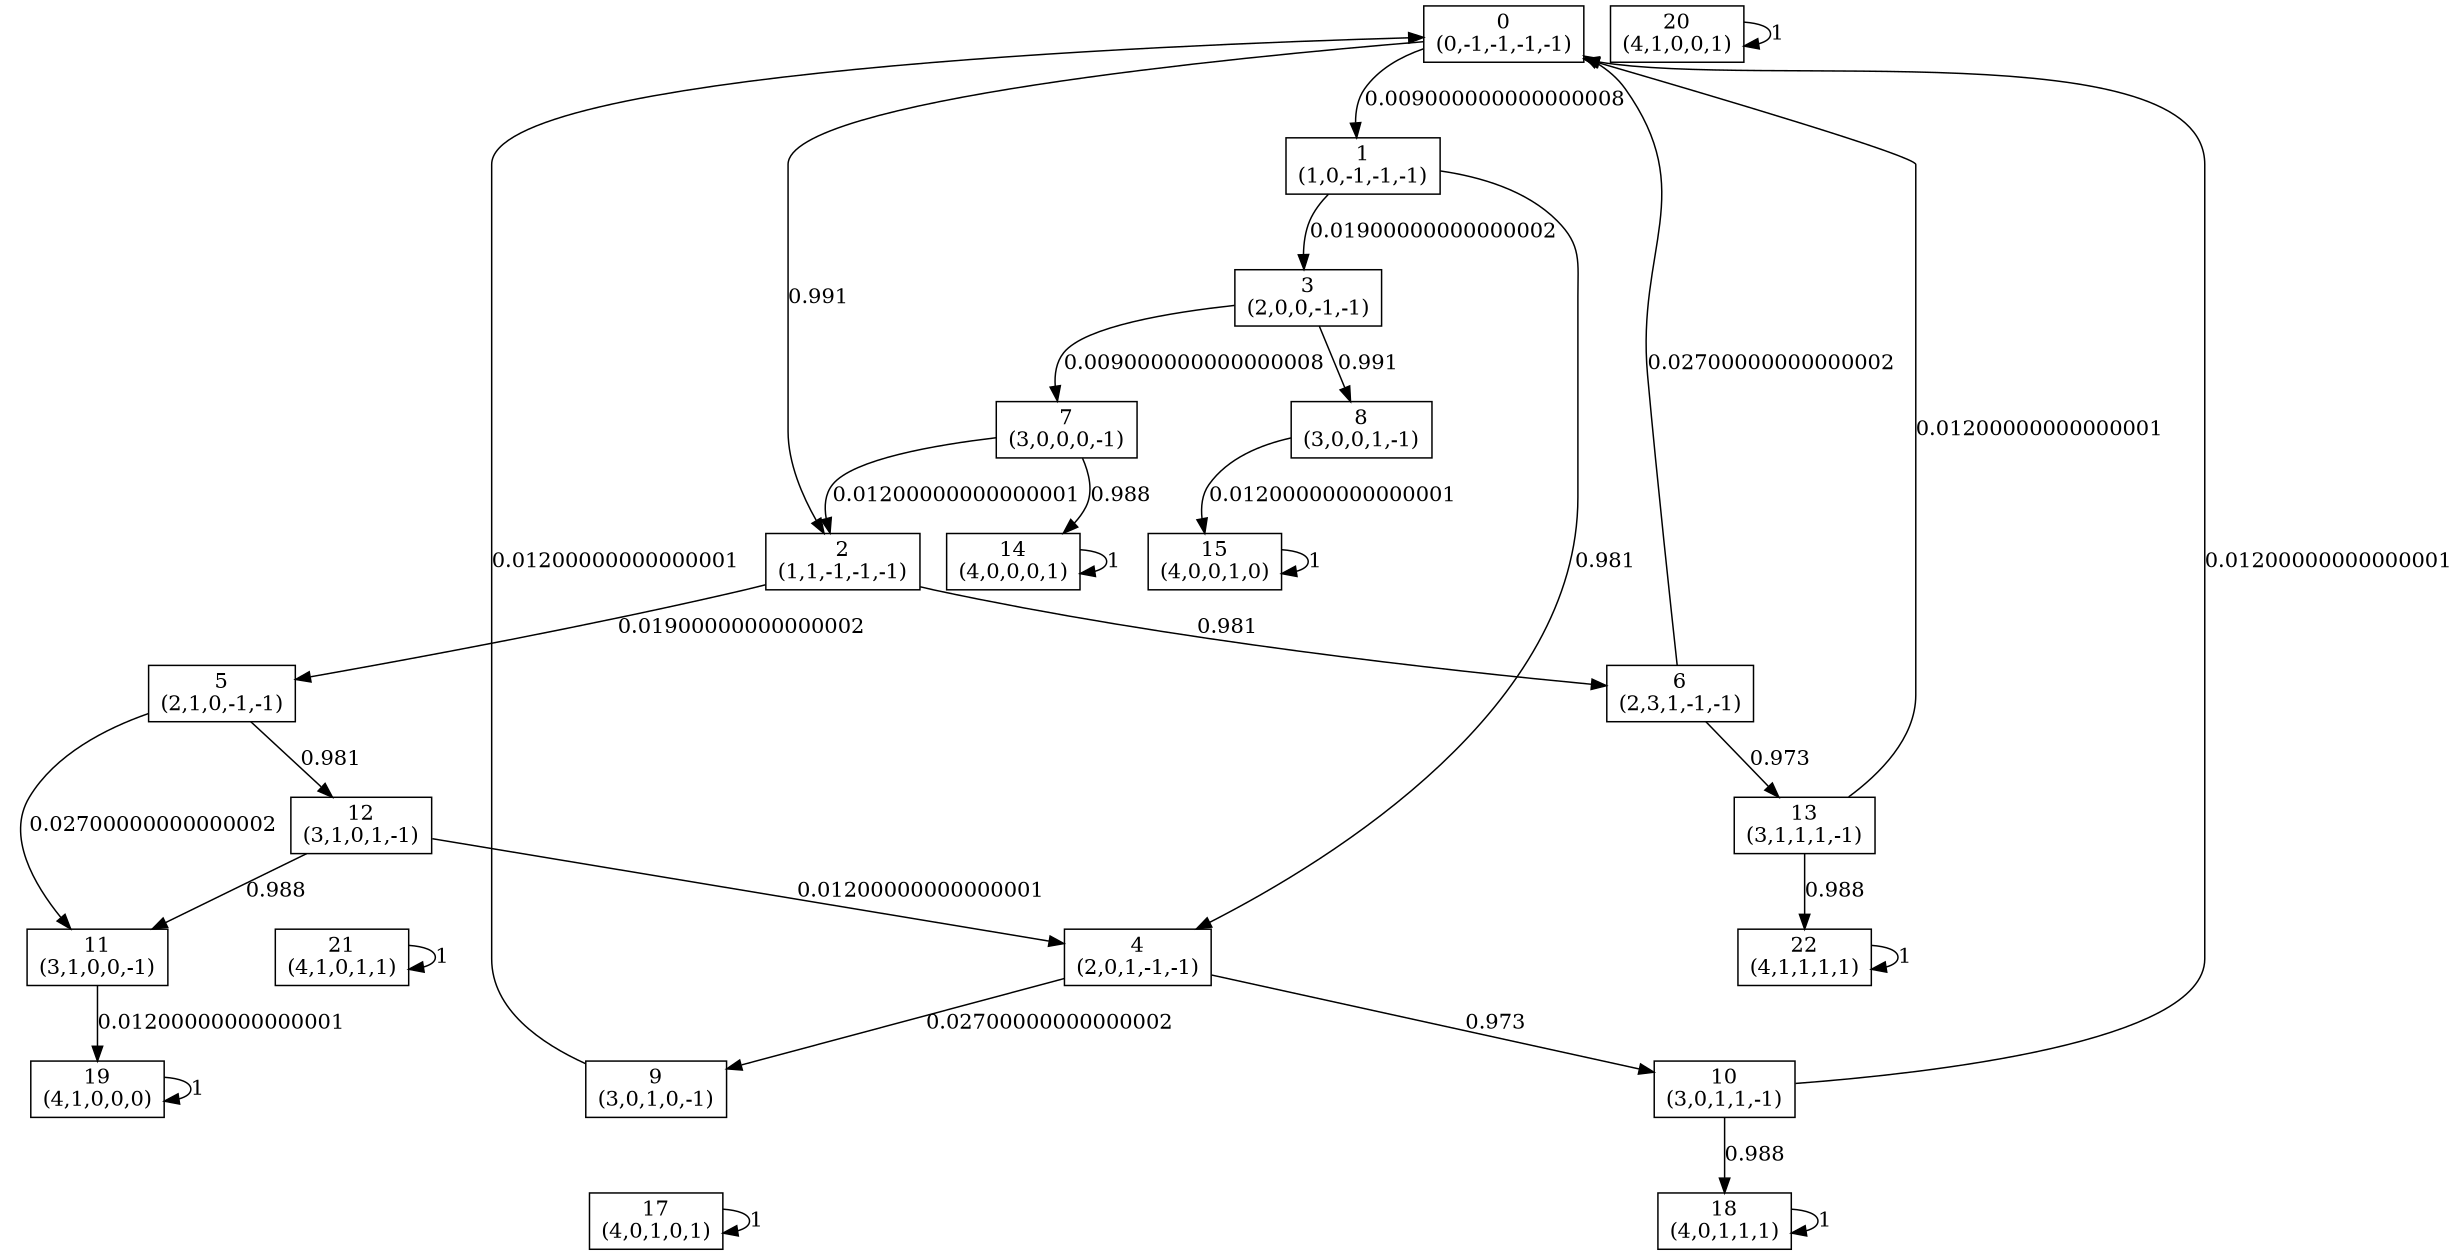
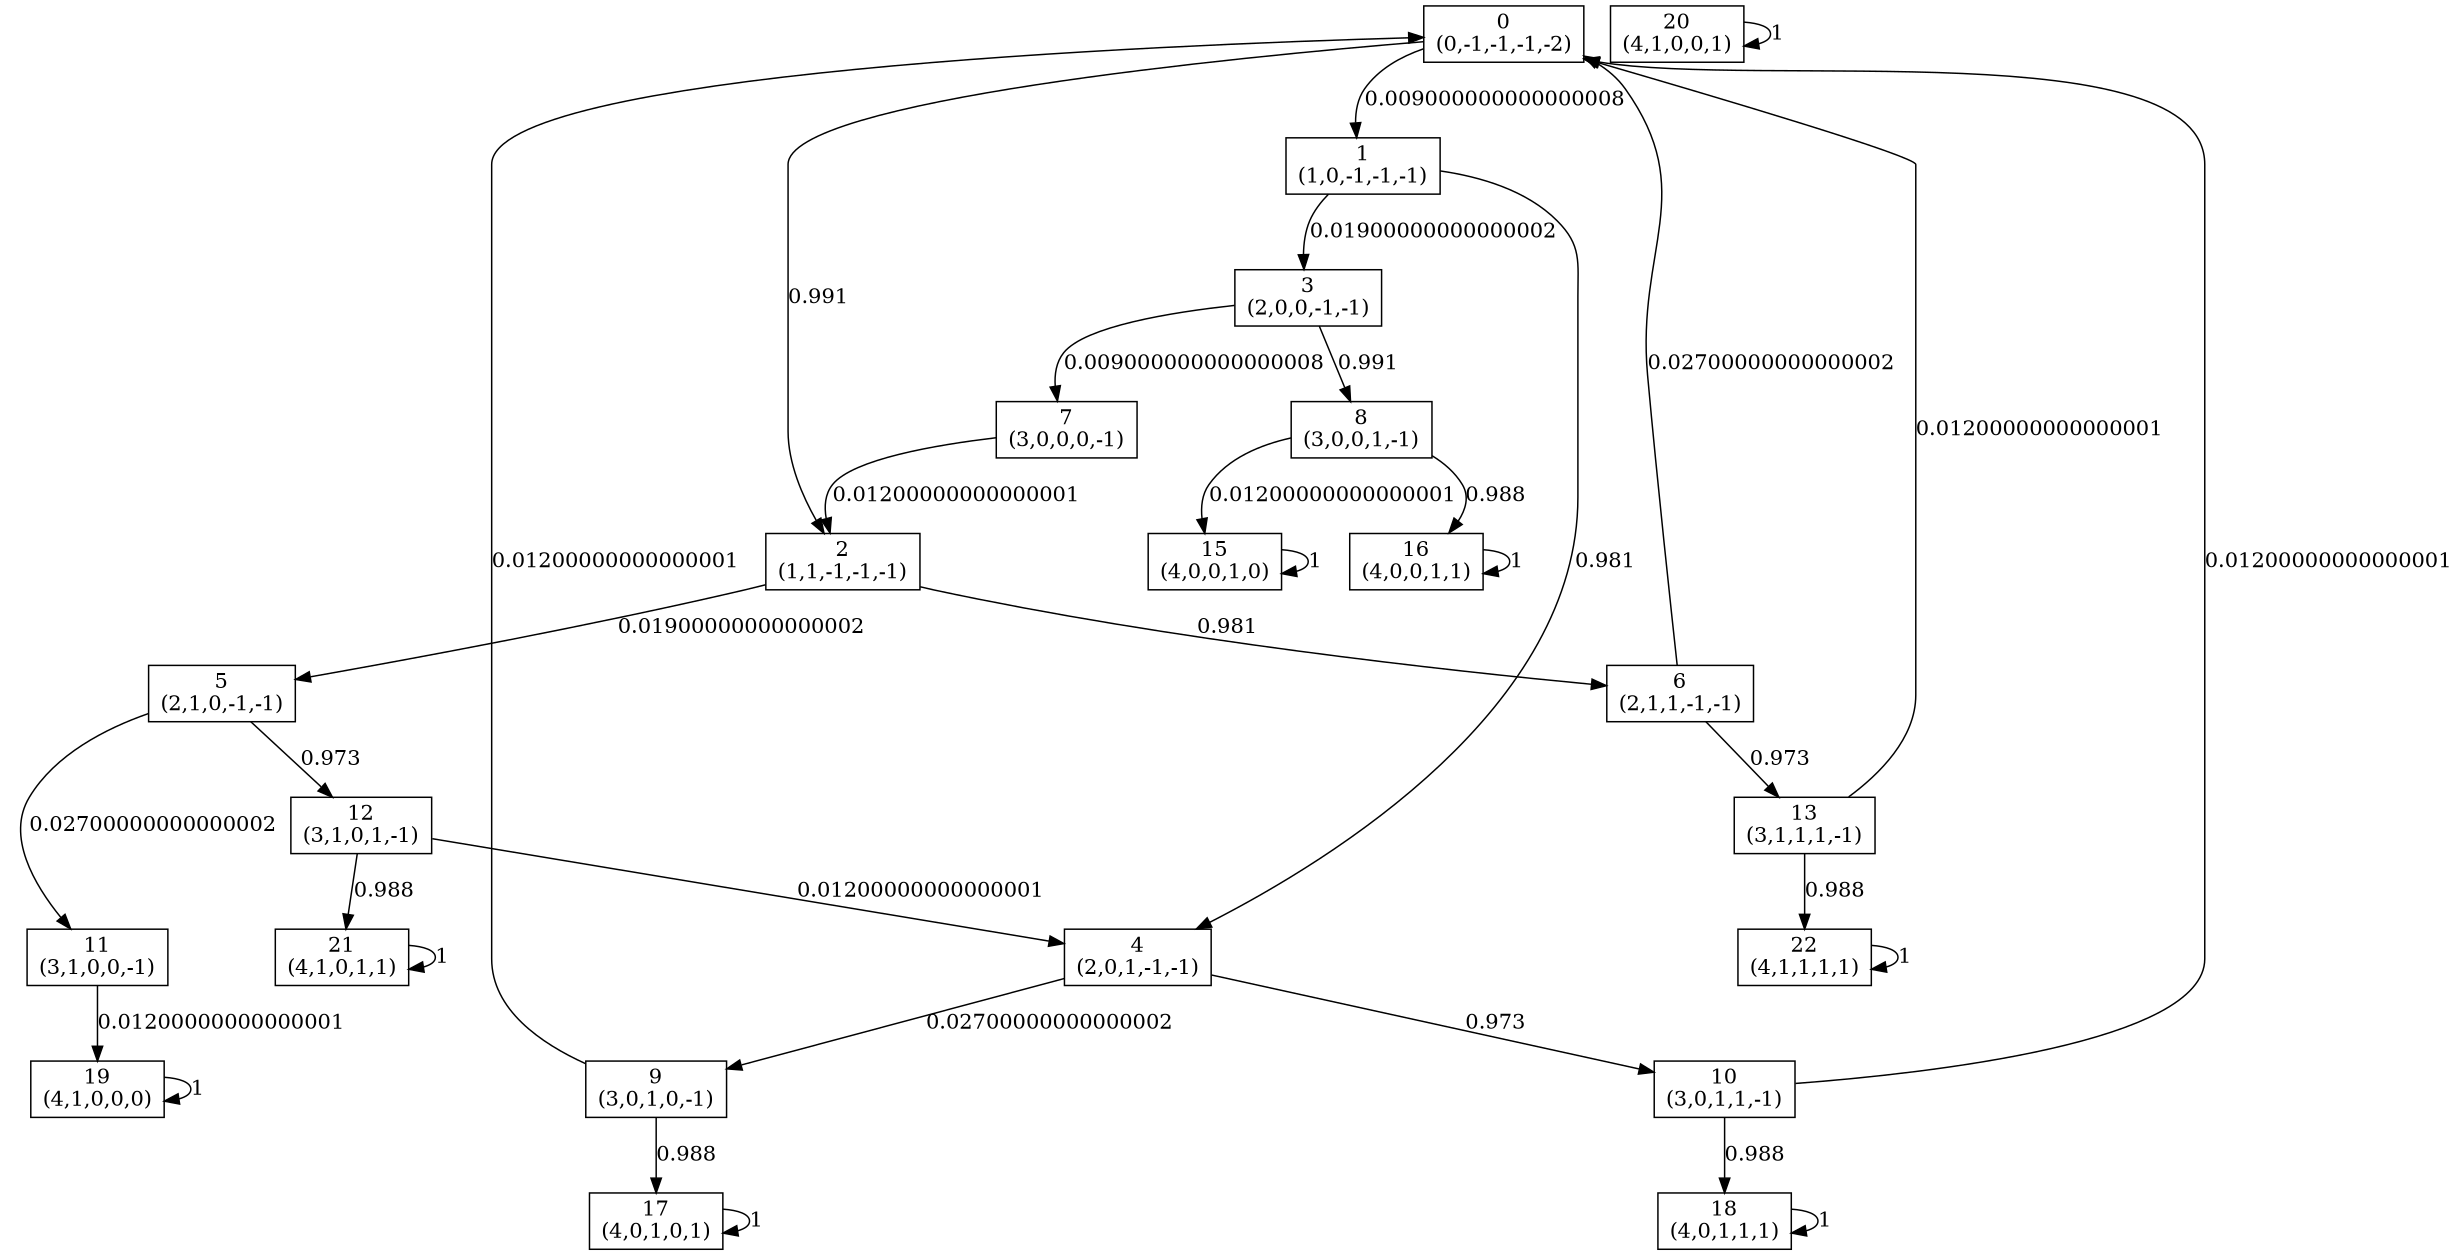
node "0 (0,-1,-1,-1,-1)": label "0 (0,-1,-1,-1,-1)" -> "0 (0,-1,-1,-1,-2)"
node "14 (4,0,0,0,1)": removed
node "16 (4,0,0,1,1)": added
node "6 (2,3,1,-1,-1)": label "6 (2,3,1,-1,-1)" -> "6 (2,1,1,-1,-1)"
edge "5 (2,1,0,-1,-1)" -> "12 (3,1,0,1,-1)": label "0.981" -> "0.973"
edge "12 (3,1,0,1,-1)" -> "11 (3,1,0,0,-1)": now "12 (3,1,0,1,-1)" -> "21 (4,1,0,1,1)"
edge "9 (3,0,1,0,-1)" -> "17 (4,0,1,0,1)": added, label "0.988"
